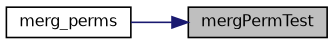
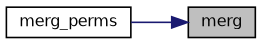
node "mergPermTest": label "mergPermTest" -> "merg"
